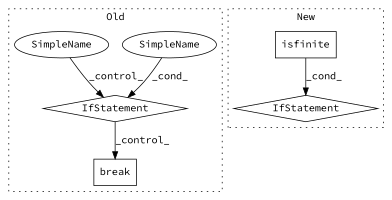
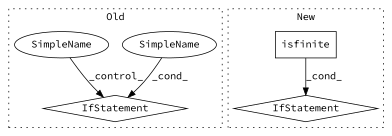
node "break": removed
